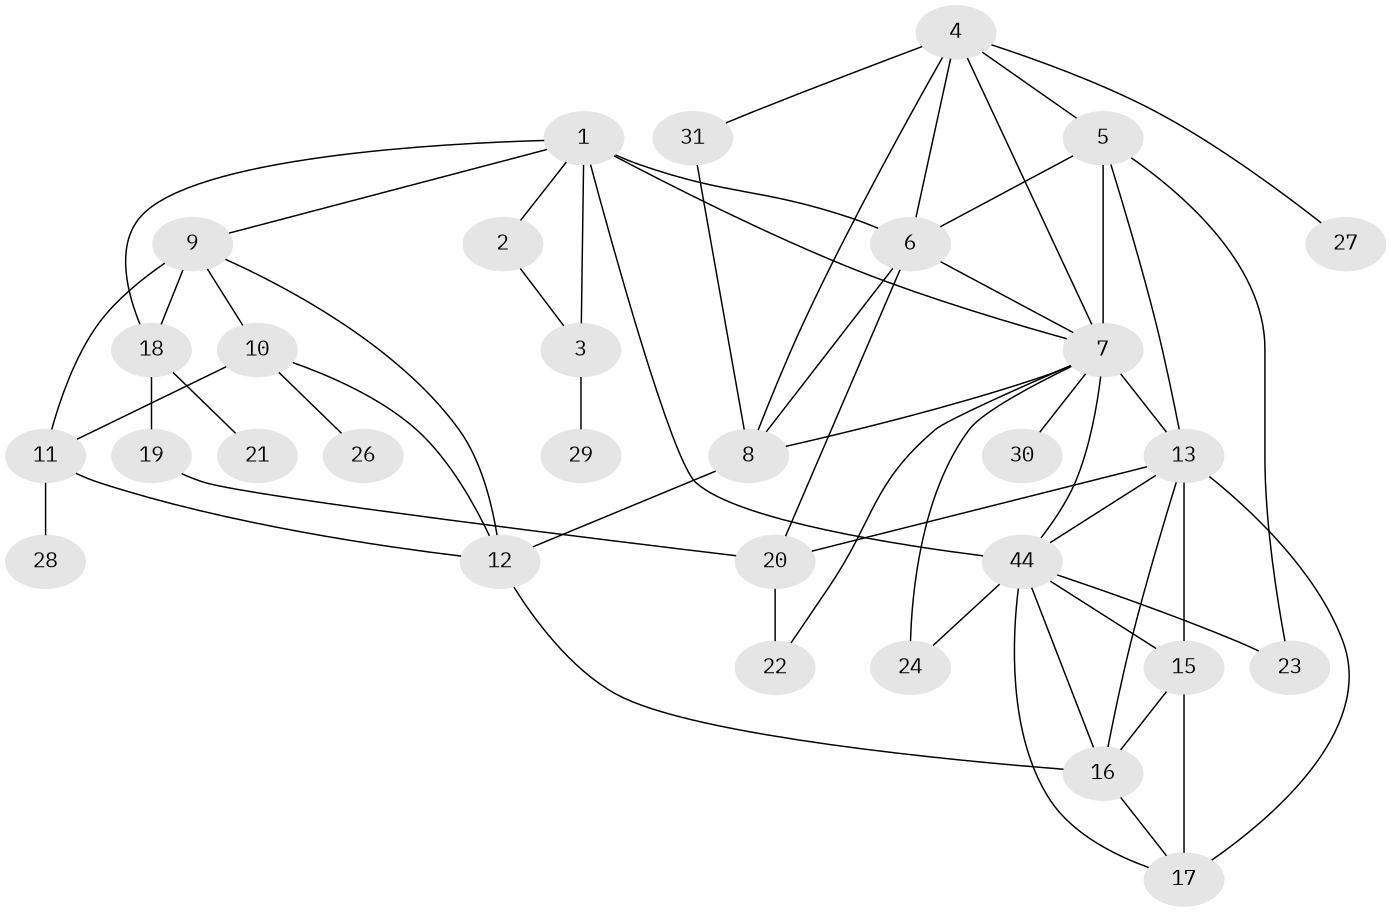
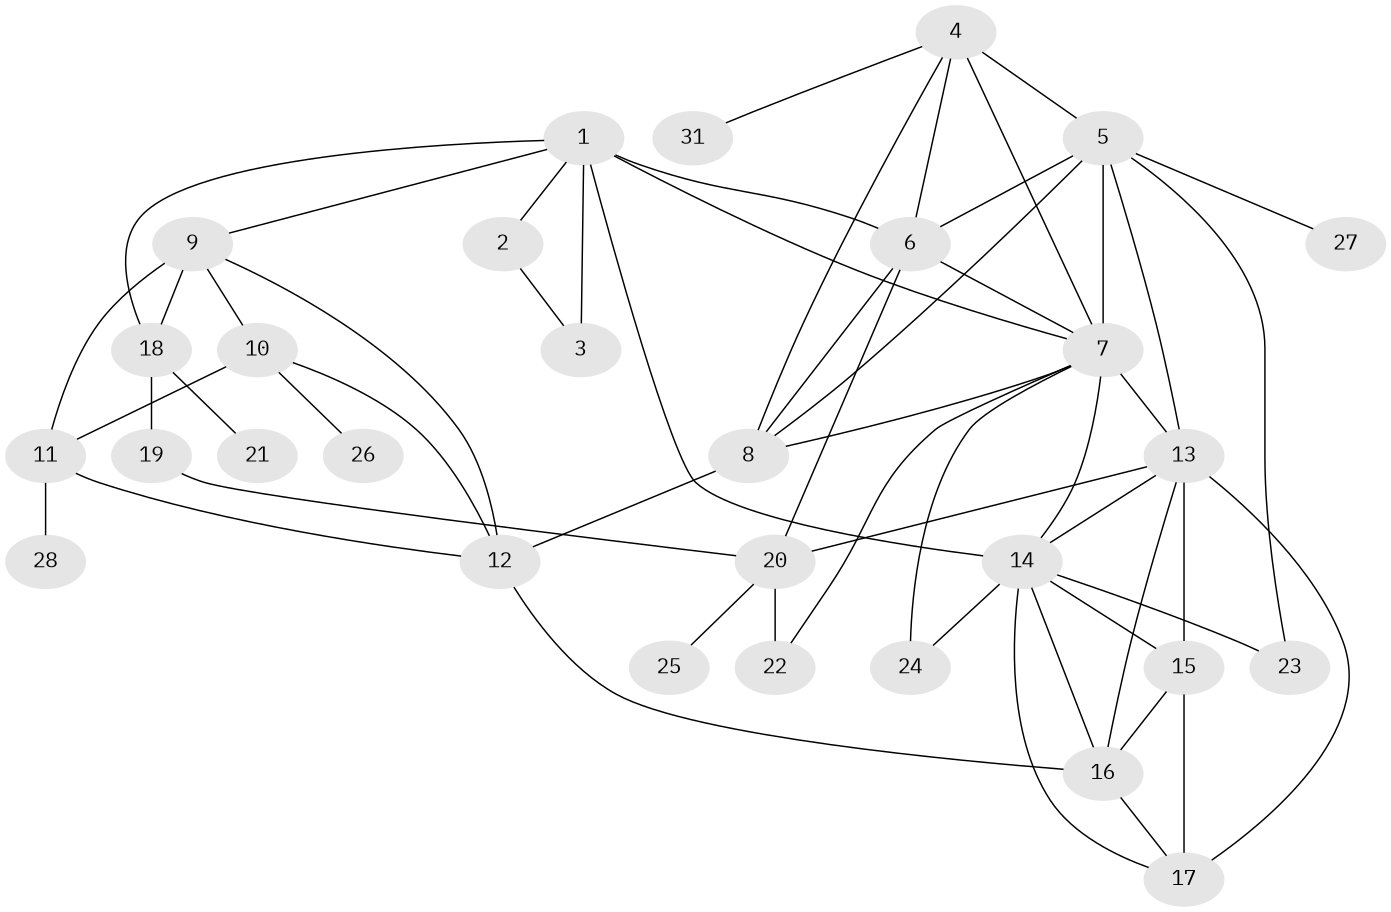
edge "4" -- "27": now "5" -- "27"
edge "31" -- "8": now "5" -- "8"
node "29": removed
node "30": removed
node "44": label "44" -> "14"
node "25": added
